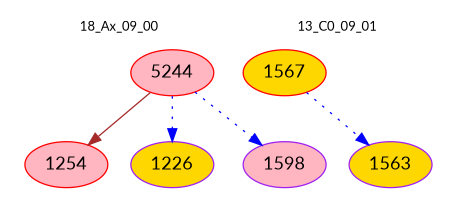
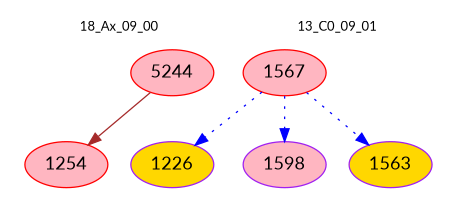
node "1567": fillcolor gold -> lightpink
edge "5244" -> "1598": now "1567" -> "1598"
edge "5244" -> "1226": now "1567" -> "1226"
